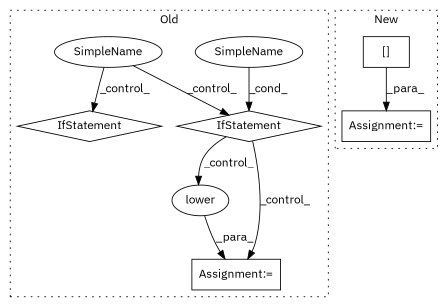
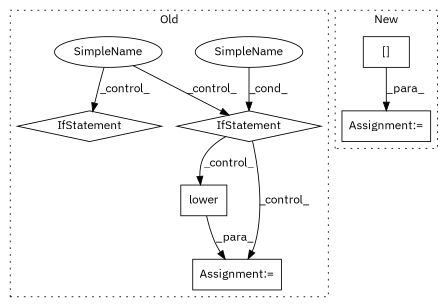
node "lower": shape ellipse -> box
